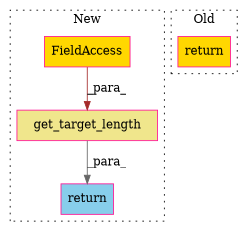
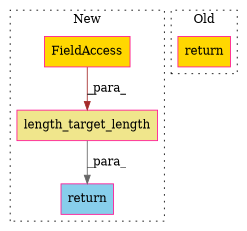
node "get_target_length": label "get_target_length" -> "length_target_length"
